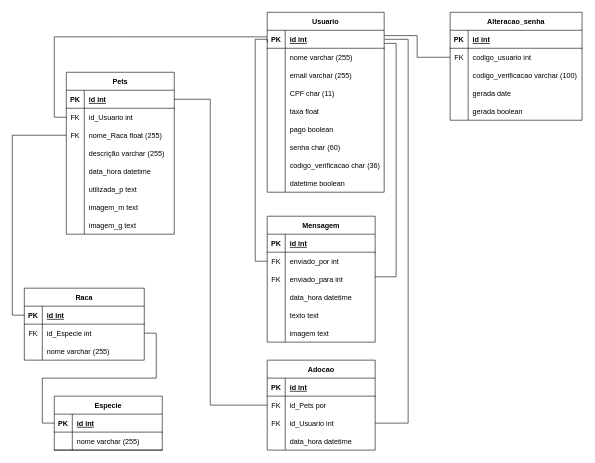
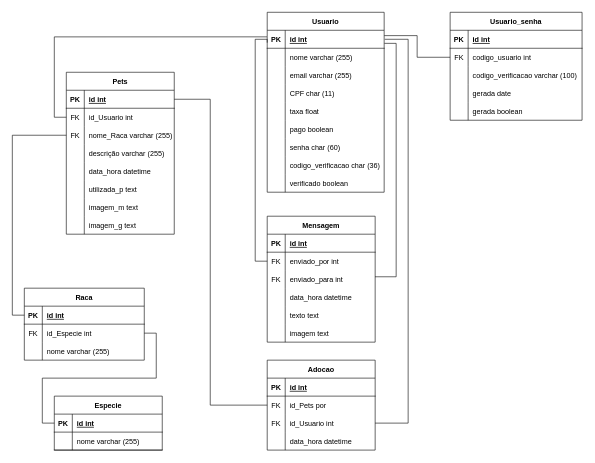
node "Alteracao_senha": label "Alteracao_senha" -> "Usuario_senha"
node "nome_Raca float (255)": label "nome_Raca float (255)" -> "nome_Raca varchar (255)"
node "datetime boolean": label "datetime boolean" -> "verificado boolean"
